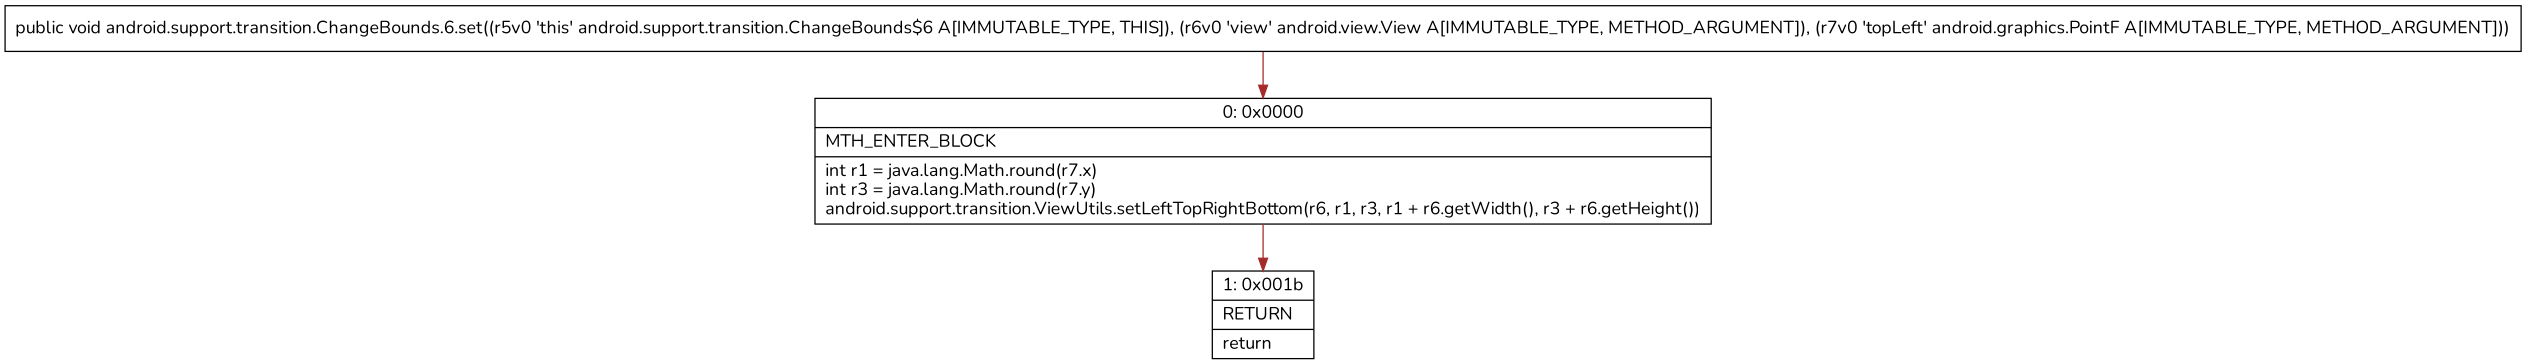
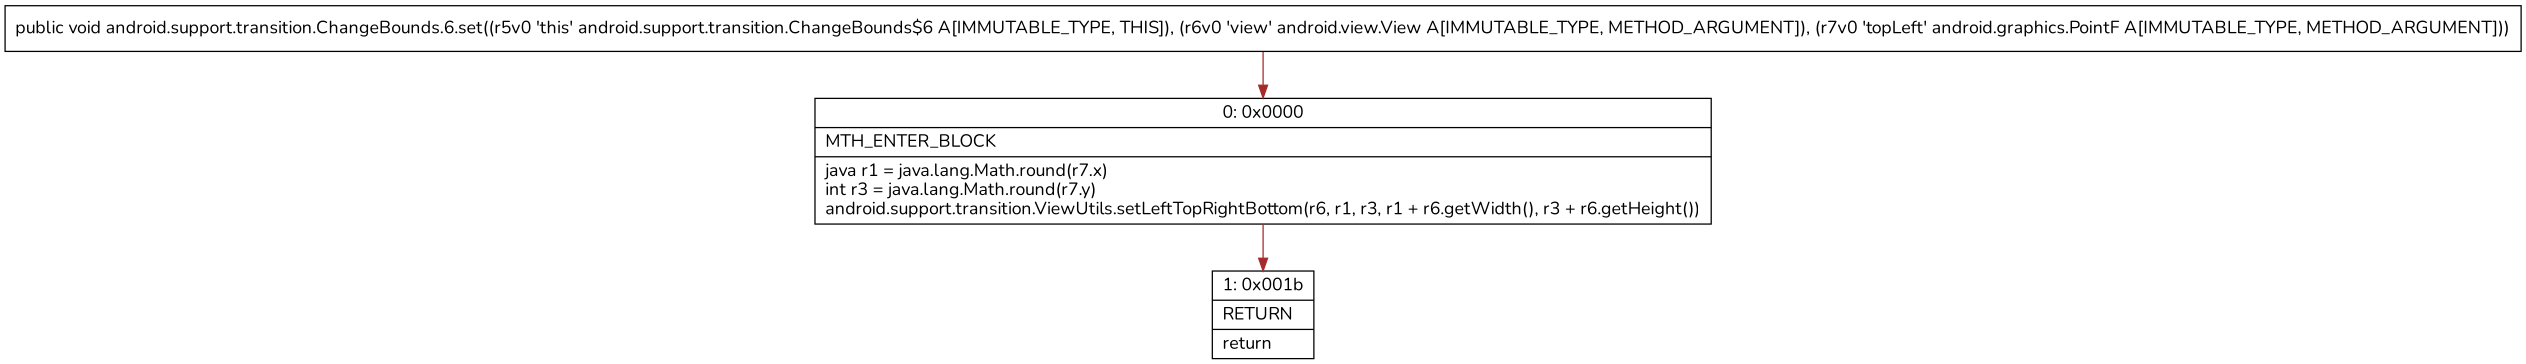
node "0: 0x0000": text "int r1 = java.lang.Math.round(r7.x)" -> "java r1 = java.lang.Math.round(r7.x)"
